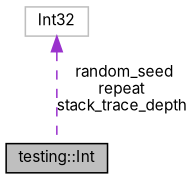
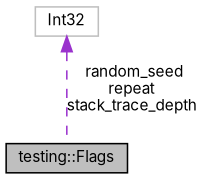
node "testing::Int": label "testing::Int" -> "testing::Flags"
